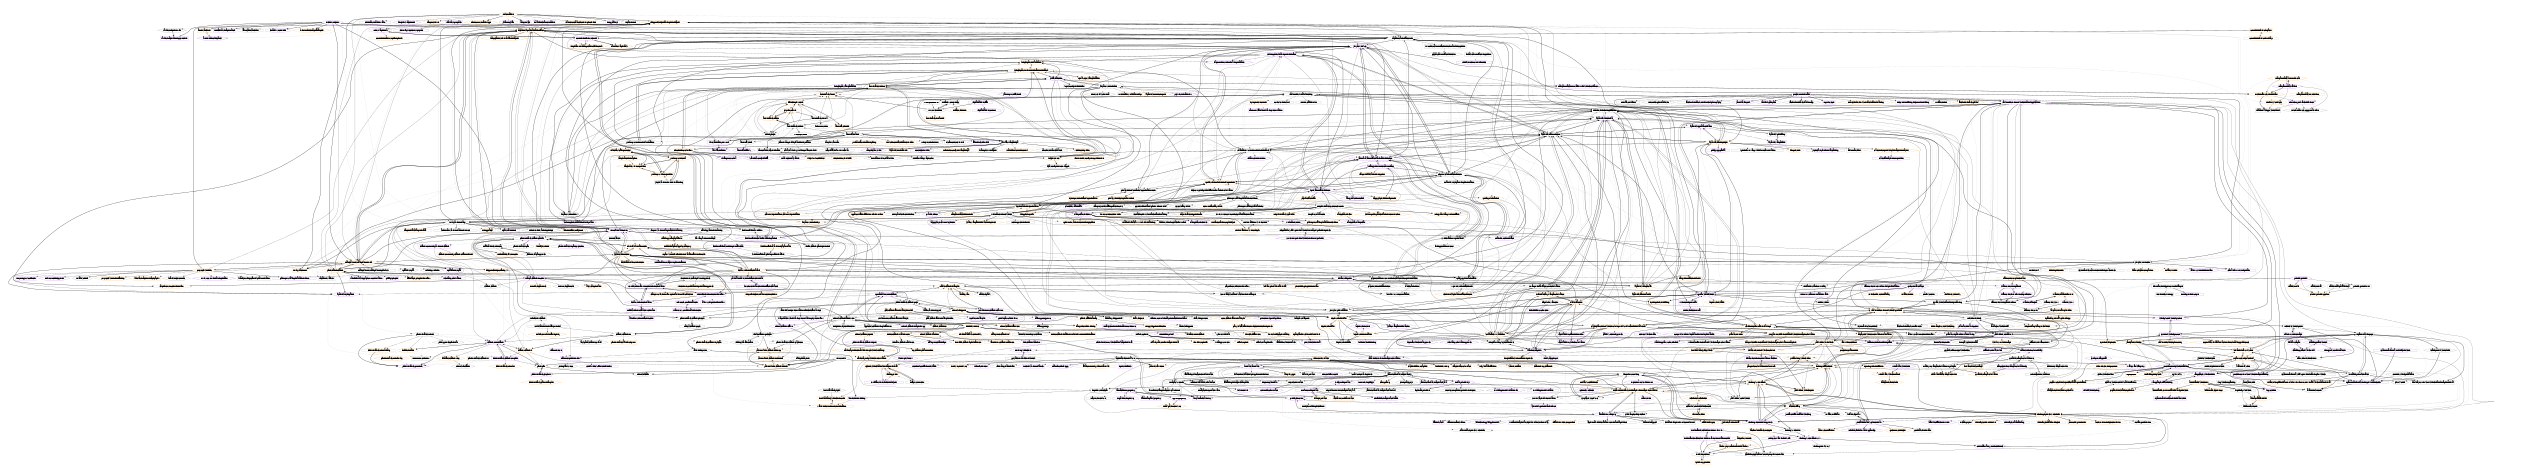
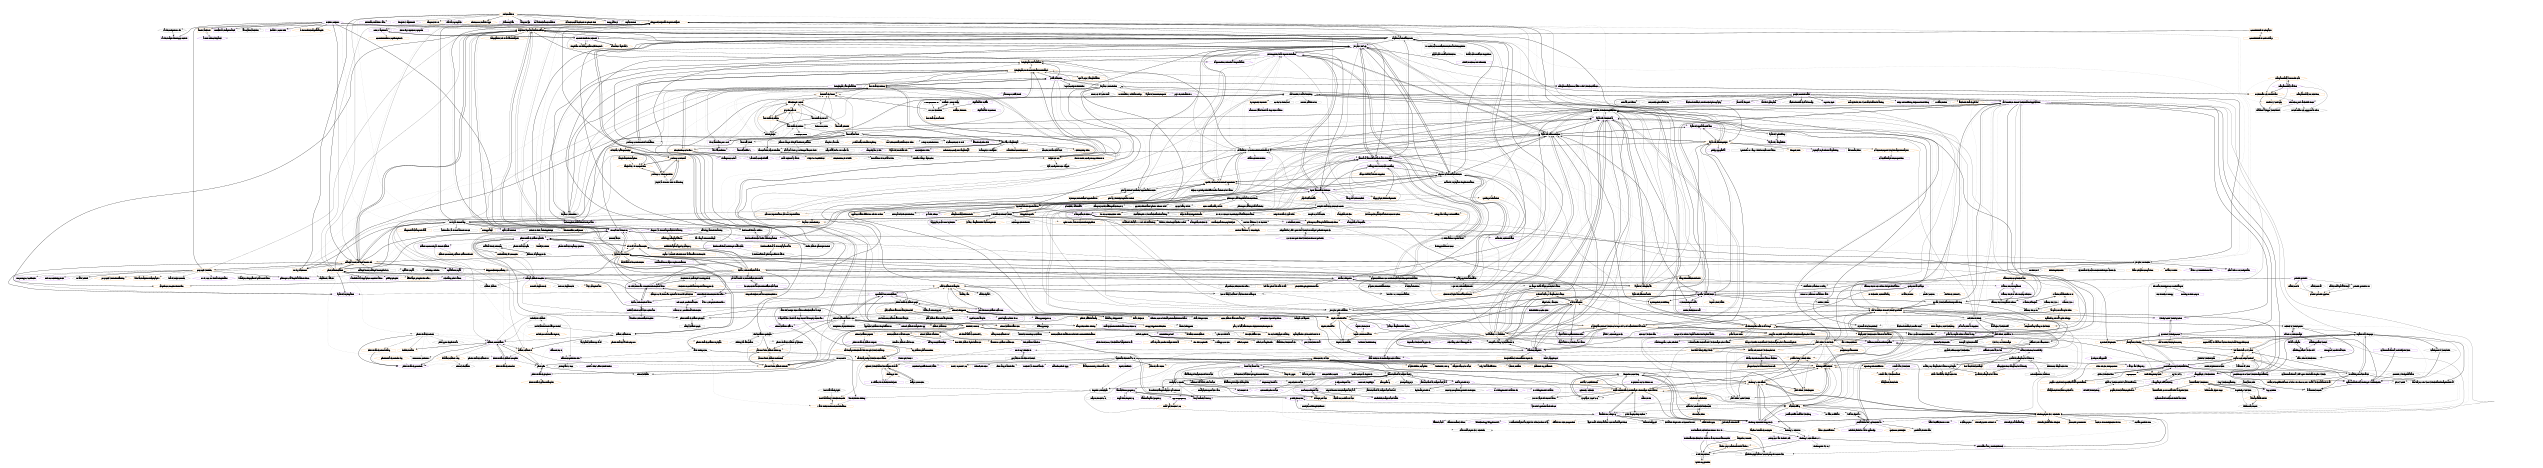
node "hillbig/binary_net": removed
edge "jankovicsandras/imagetracerjs" -> "LingDong-/linedraw": now "jankovicsandras/imagetracerjs" -> "kilobtye/potrace"
